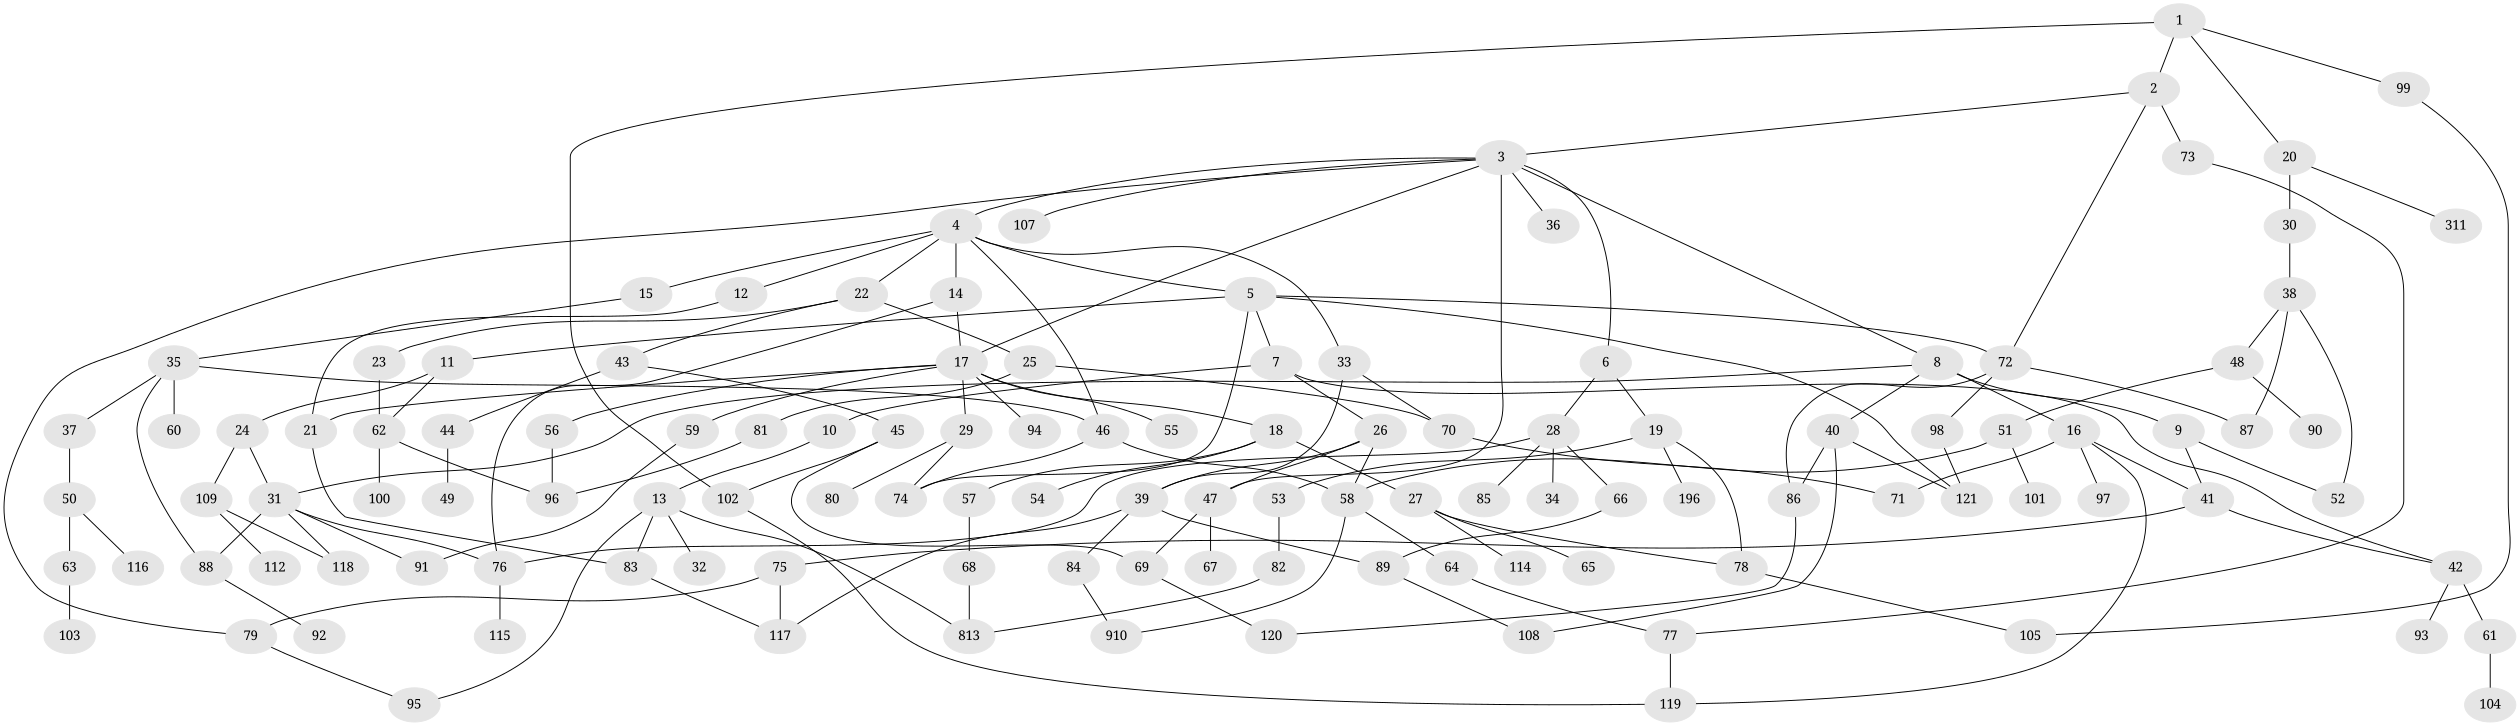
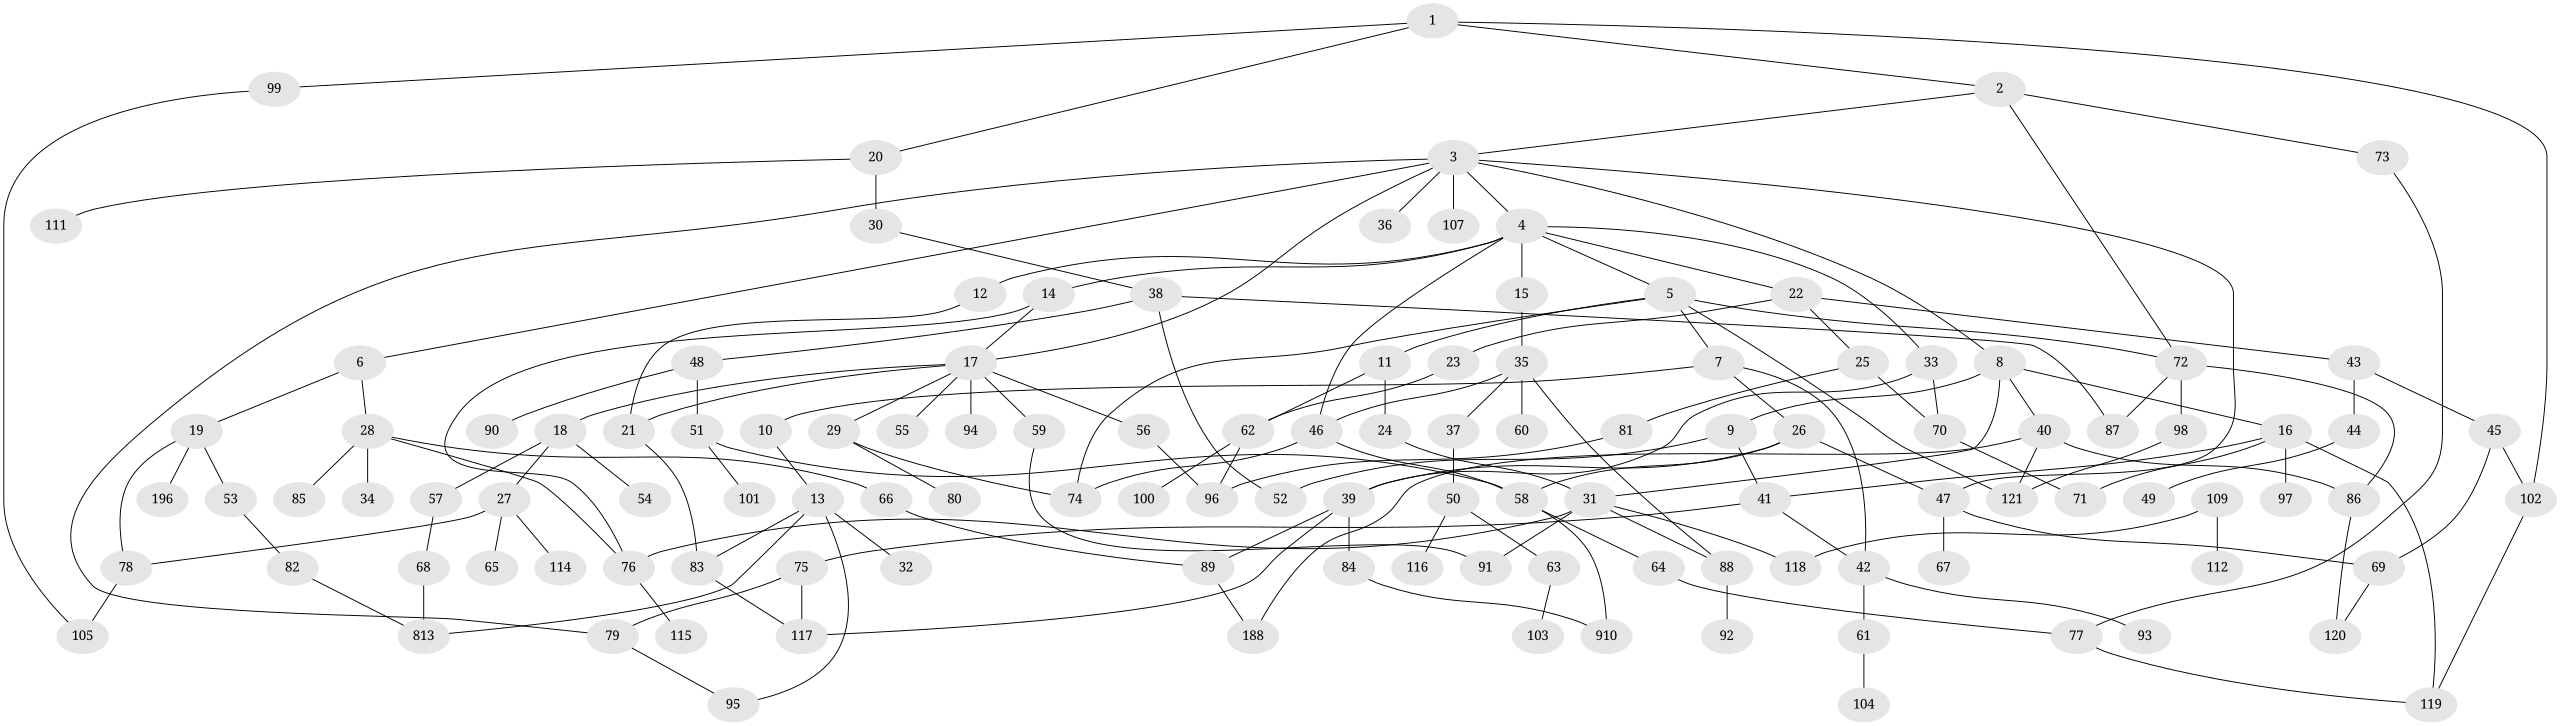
node "311": label "311" -> "111"
edge "24" -- "109": removed
node "108": label "108" -> "188"
